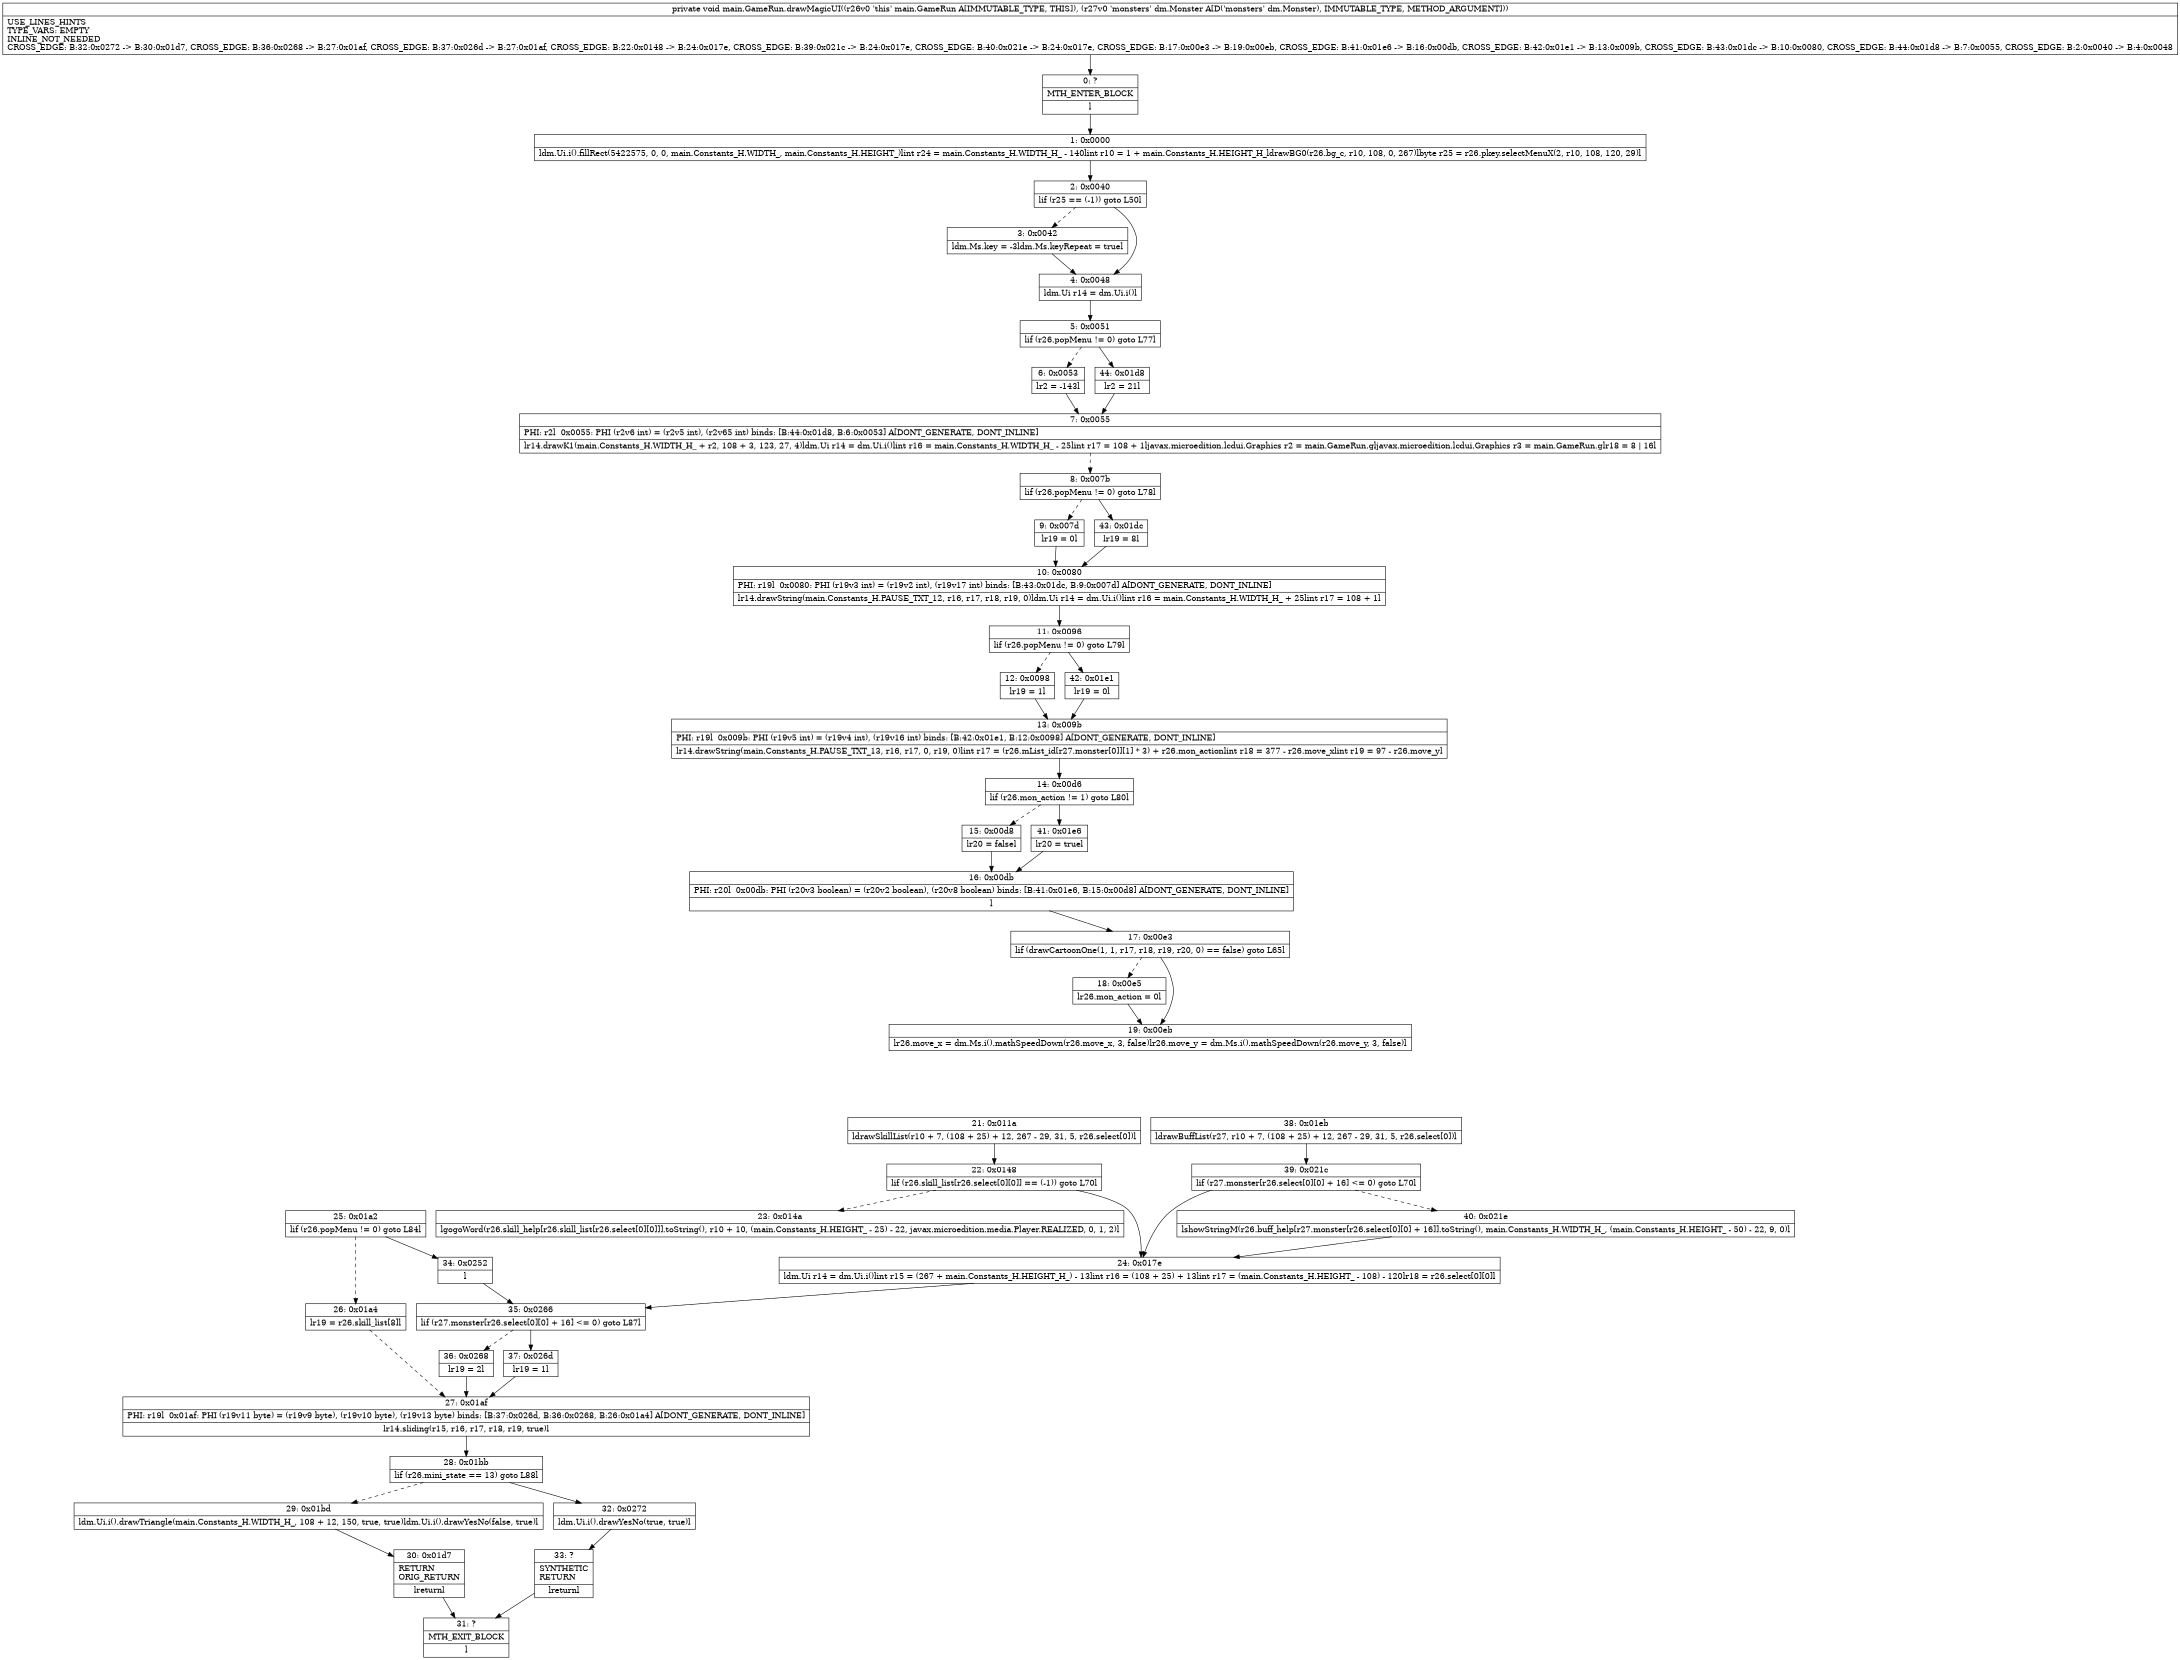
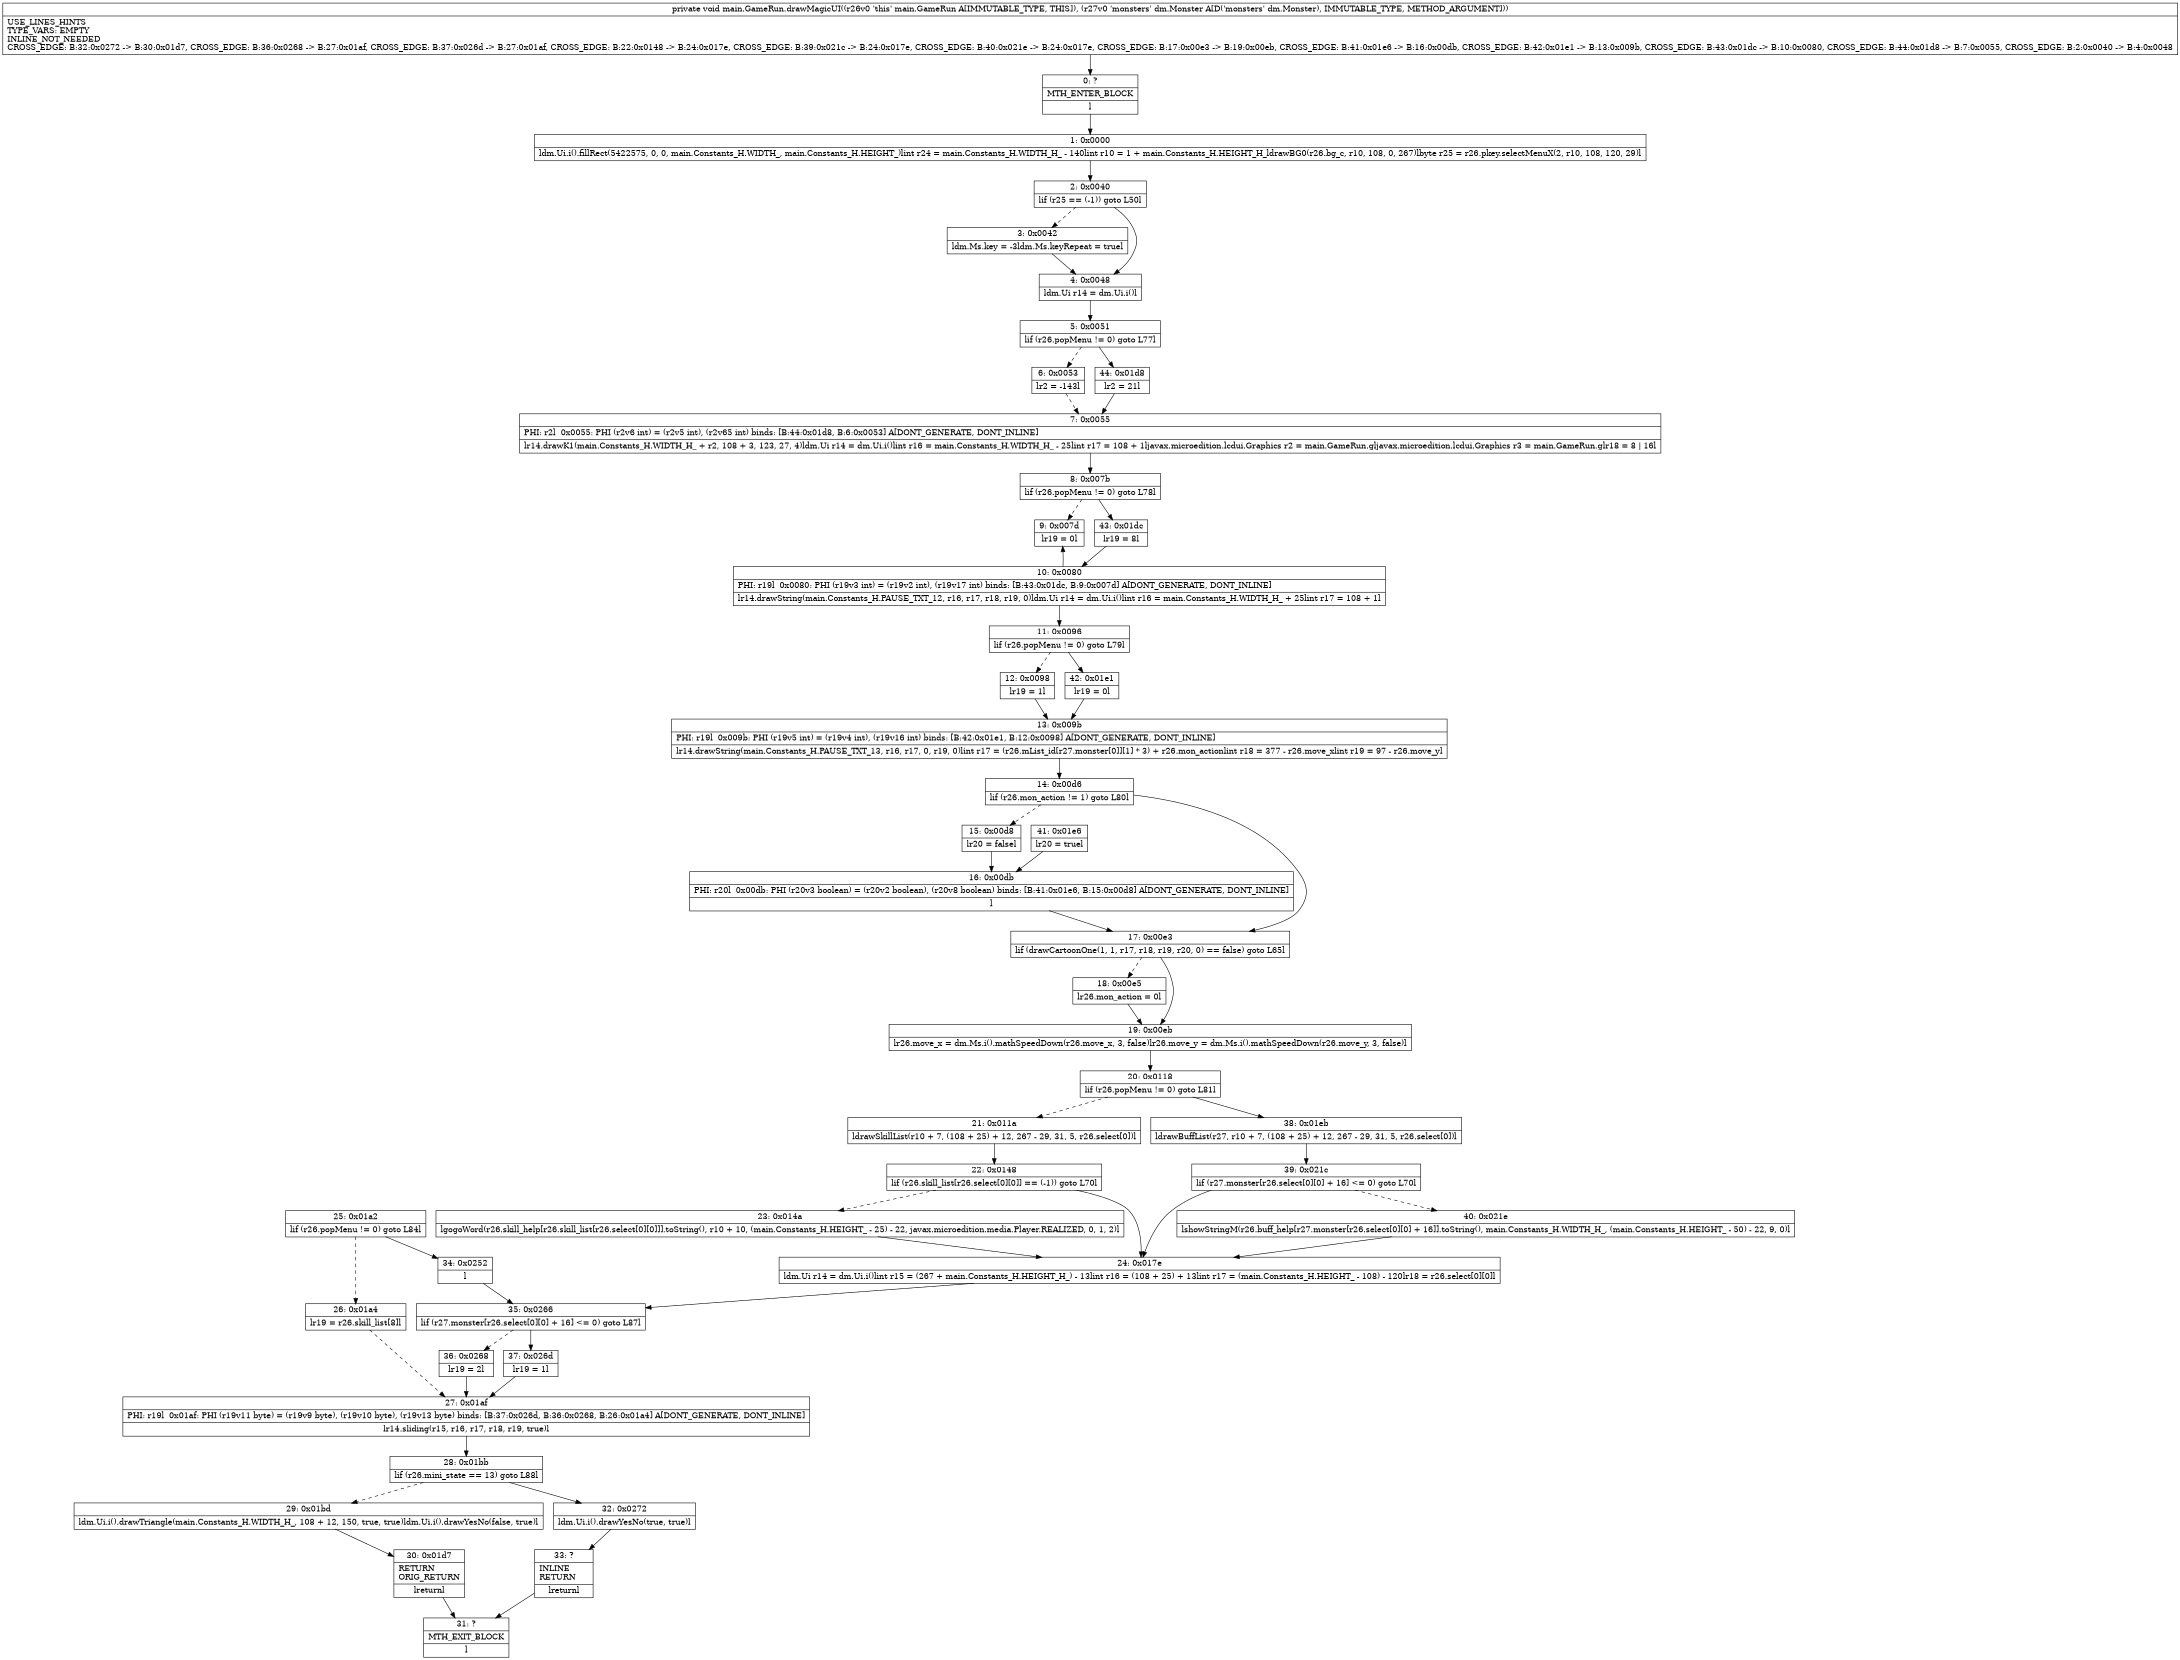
edge "6: 0x0053" -> "7: 0x0055": style solid -> dashed
edge "7: 0x0055" -> "8: 0x007b": style dashed -> solid
edge "9: 0x007d" -> "10: 0x0080": reversed
edge "14: 0x00d6" -> "41: 0x01e6": now "14: 0x00d6" -> "17: 0x00e3"
node "20: 0x0118": added
edge "23: 0x014a" -> "24: 0x017e": added
node "33: ?": text "SYNTHETIC" -> "INLINE"
